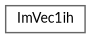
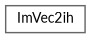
node "ImVec1ih": label "ImVec1ih" -> "ImVec2ih"
